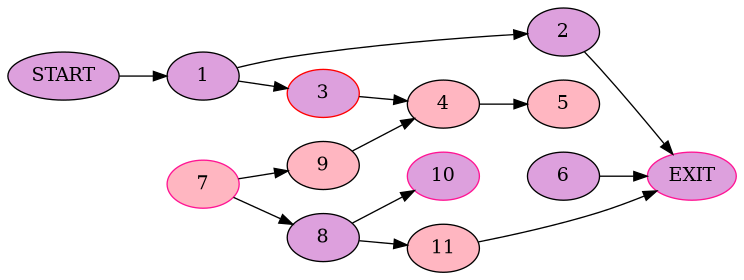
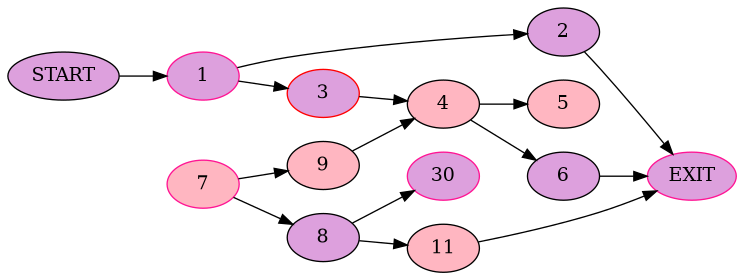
node "1": color black -> deeppink
edge "4" -> "6": added
node "10": label "10" -> "30"
